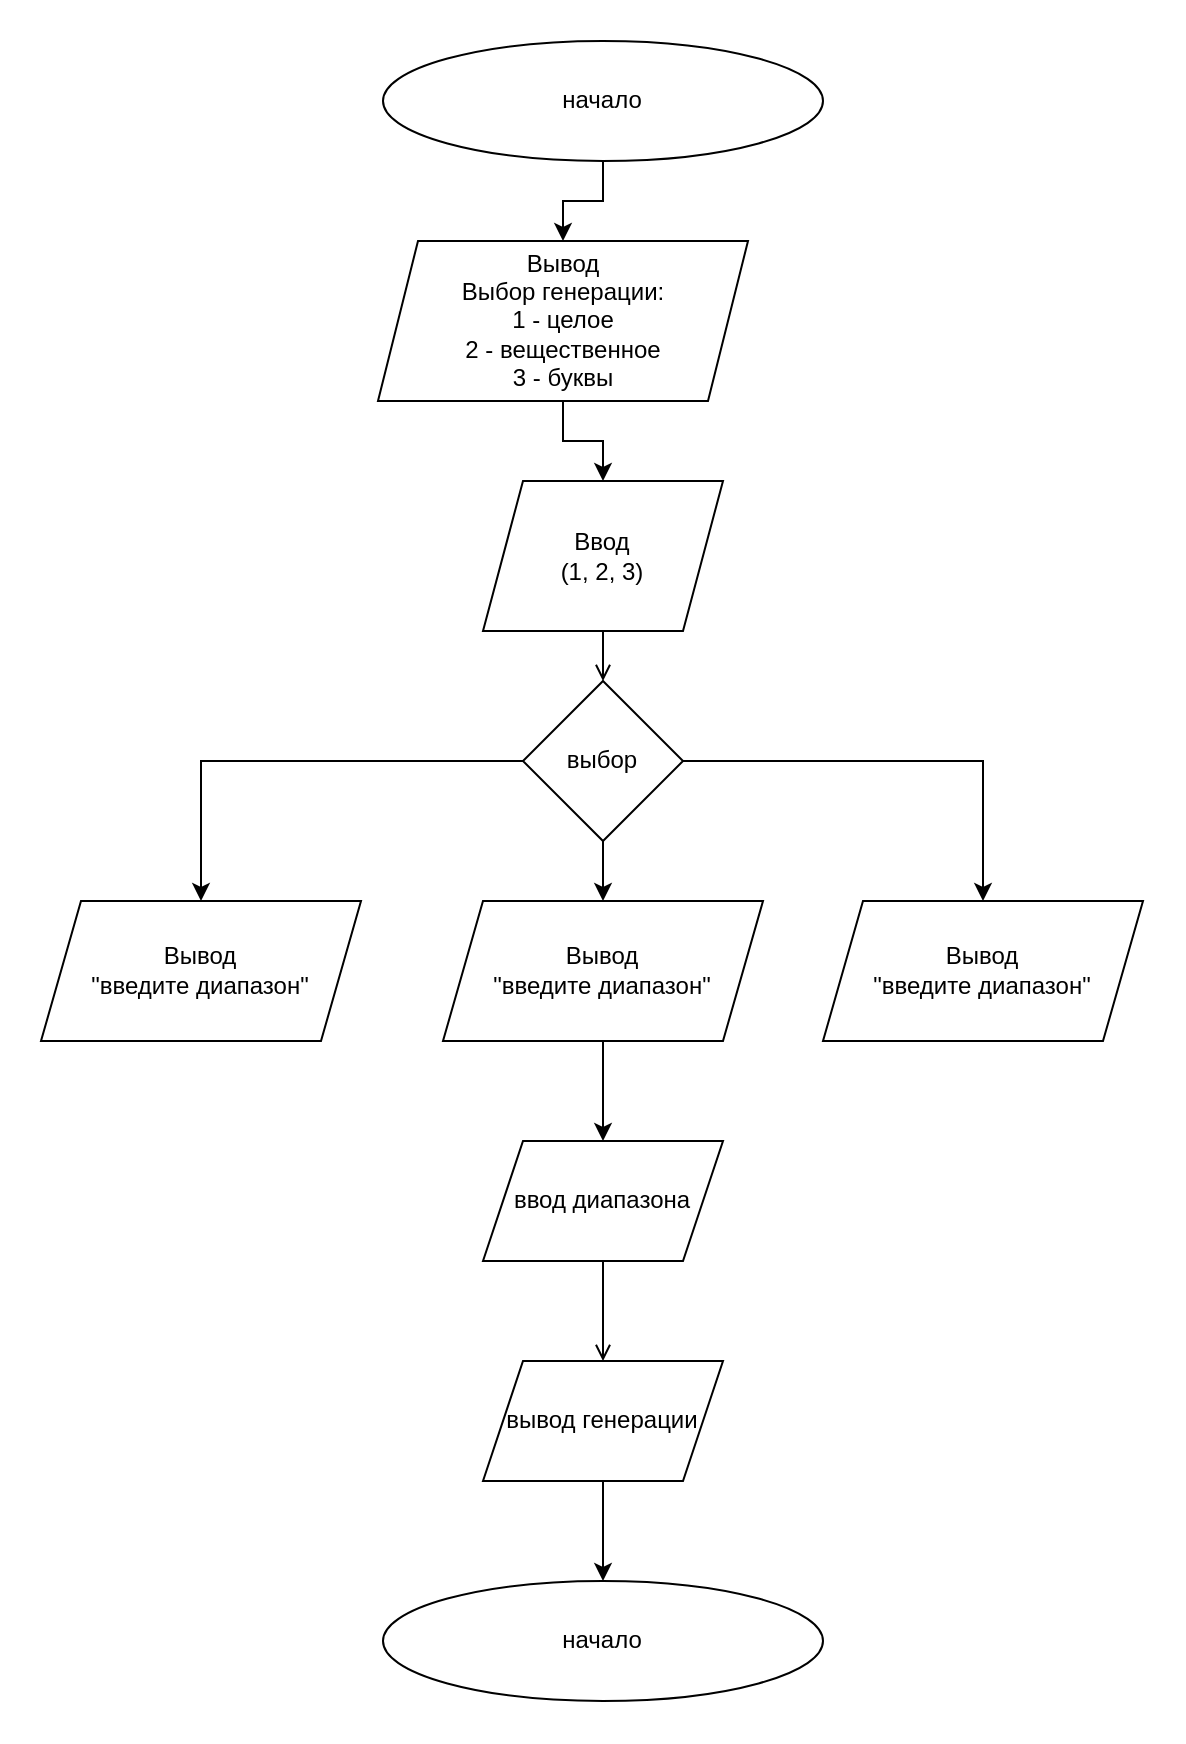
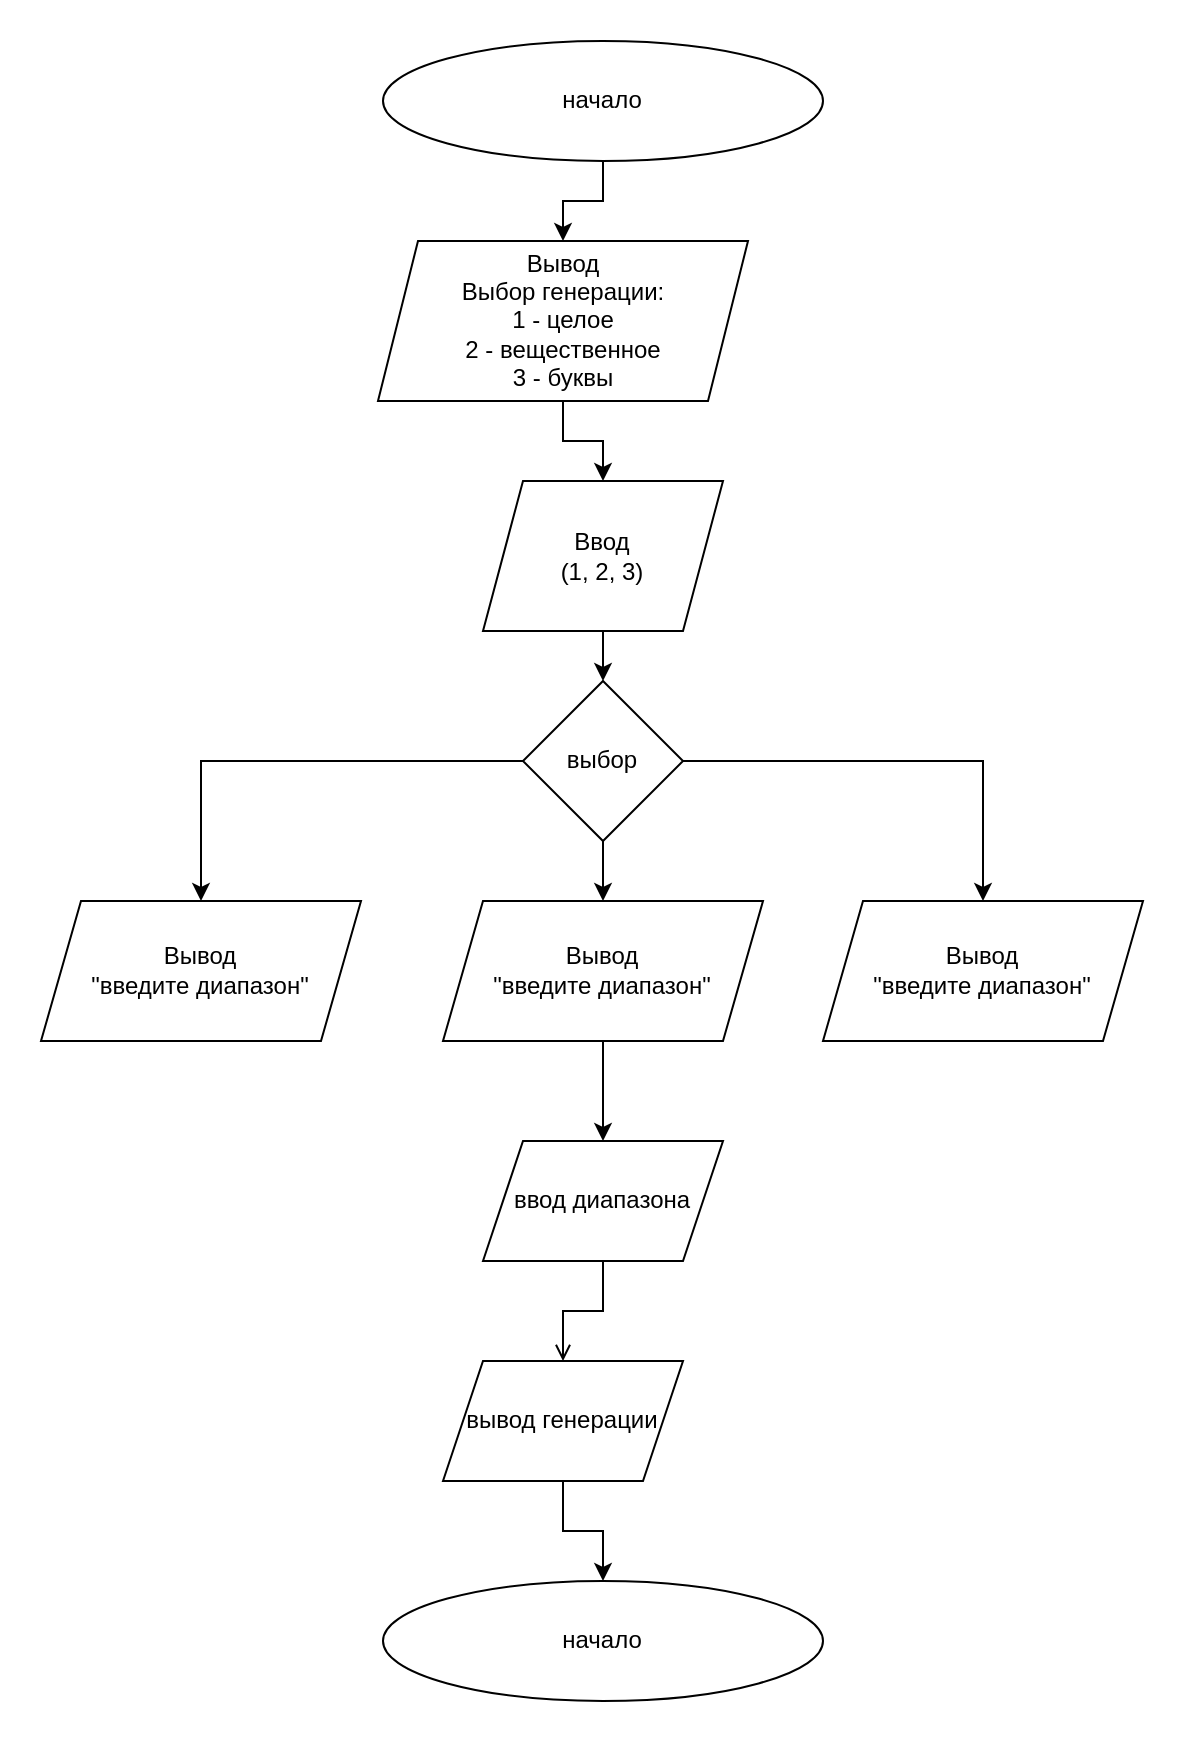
edge "Ввод (1, 2, 3)" -> "выбор": arrowhead open -> classic
node "вывод генерации": moved (603, 1421) -> (563, 1421)
